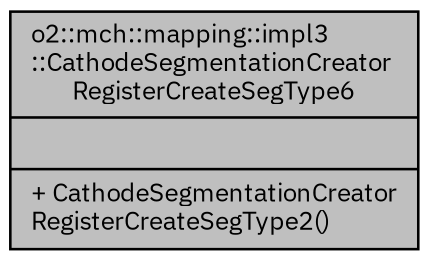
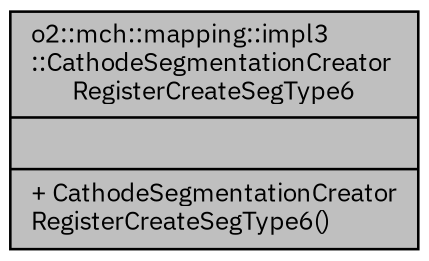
node "o2::mch::mapping::impl3": text "RegisterCreateSegType2()" -> "RegisterCreateSegType6()"
